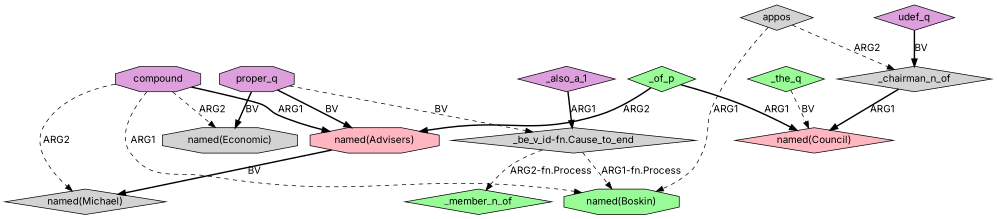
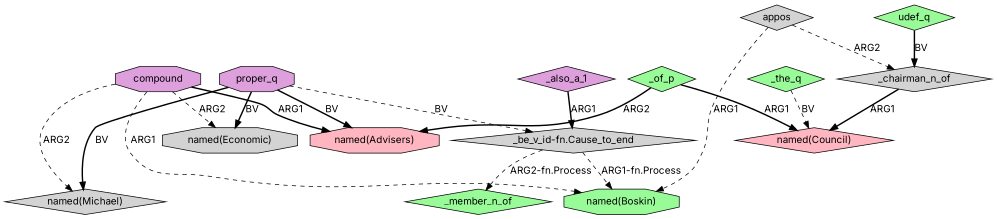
node "udef_q": fillcolor plum -> palegreen
edge "named(Advisers)" -> "named(Michael)": now "proper_q" -> "named(Michael)"
